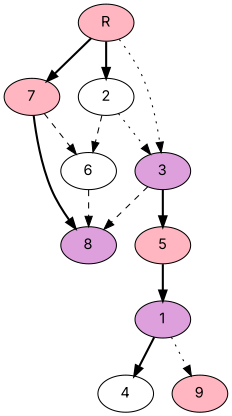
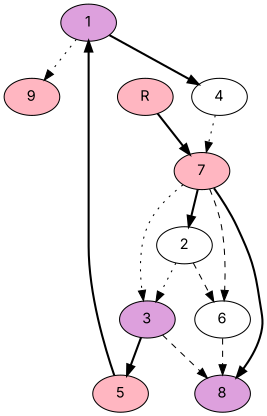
edge "R" -> "2": now "7" -> "2"
edge "R" -> "3": now "7" -> "3"
edge "4" -> "7": added
